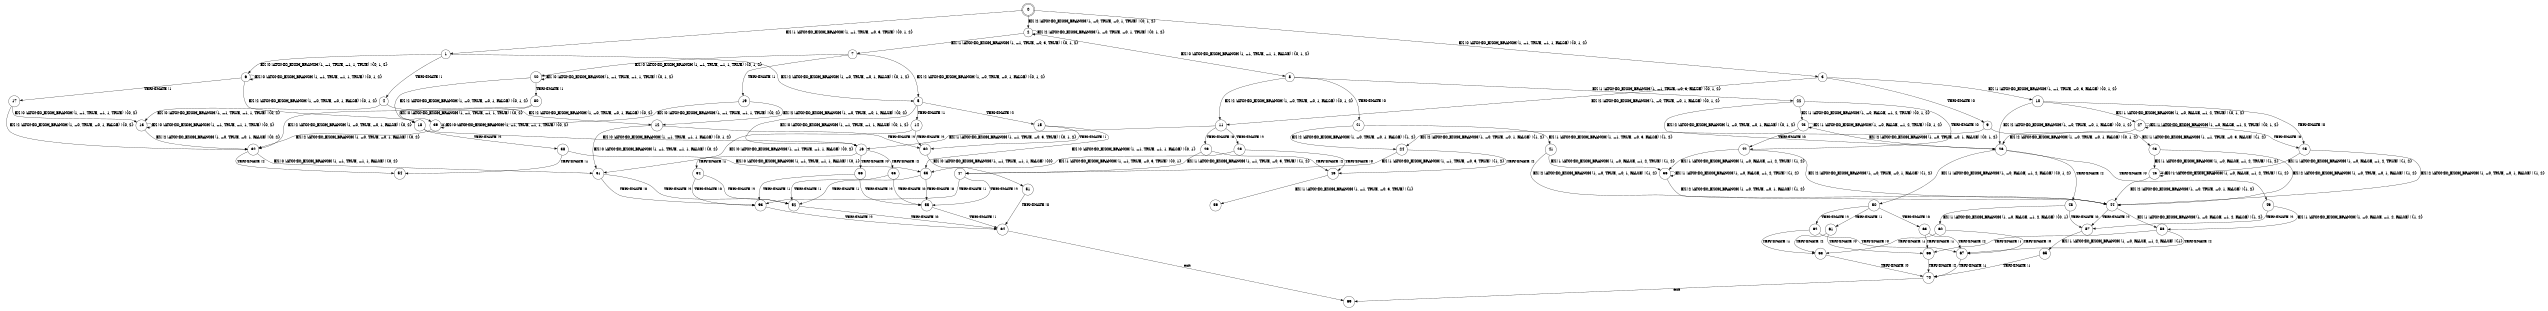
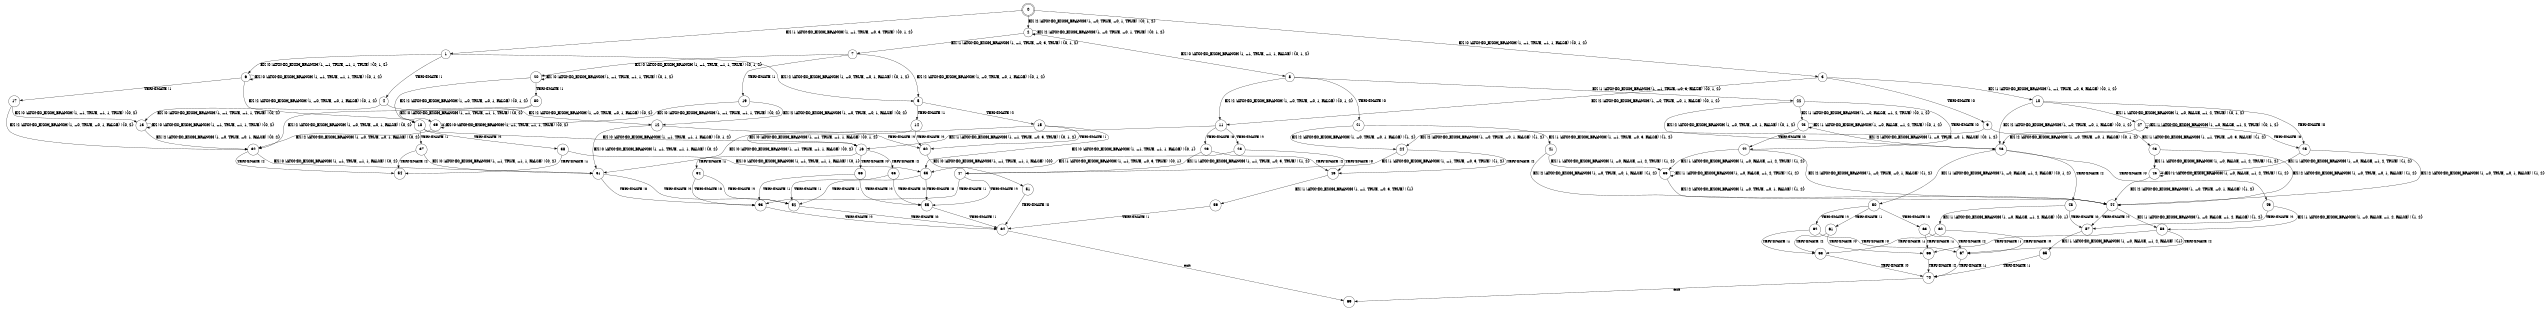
edge "5" -> "16": now "15" -> "16"
node "37": added
edge "59" -> "64": added, label "TERMINATE !1"
